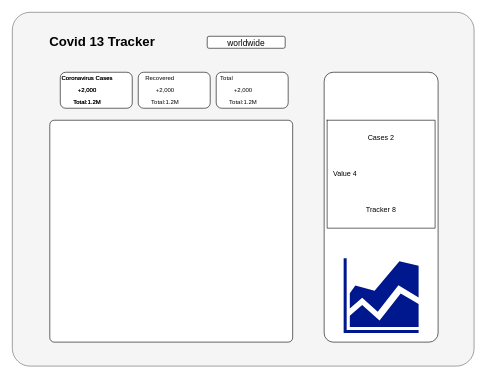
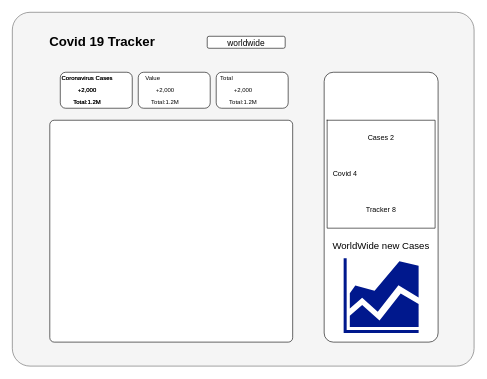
node "Covid 13 Tracker": label "Covid 13 Tracker" -> "Covid 19 Tracker"
node "Recovered": label "Recovered" -> "Value"
node "Value 4": label "Value 4" -> "Covid 4"
node "WorldWide new Cases": added
